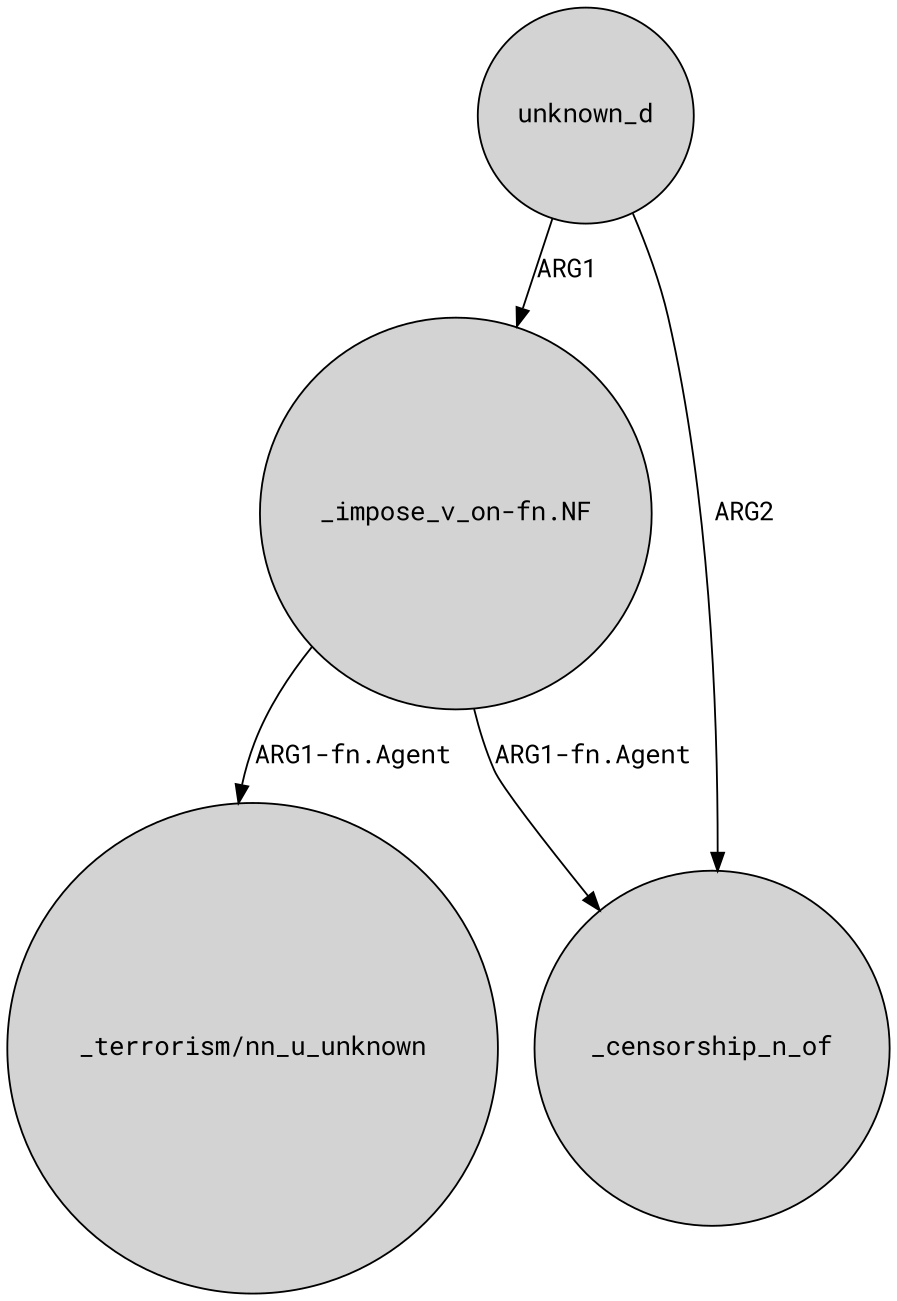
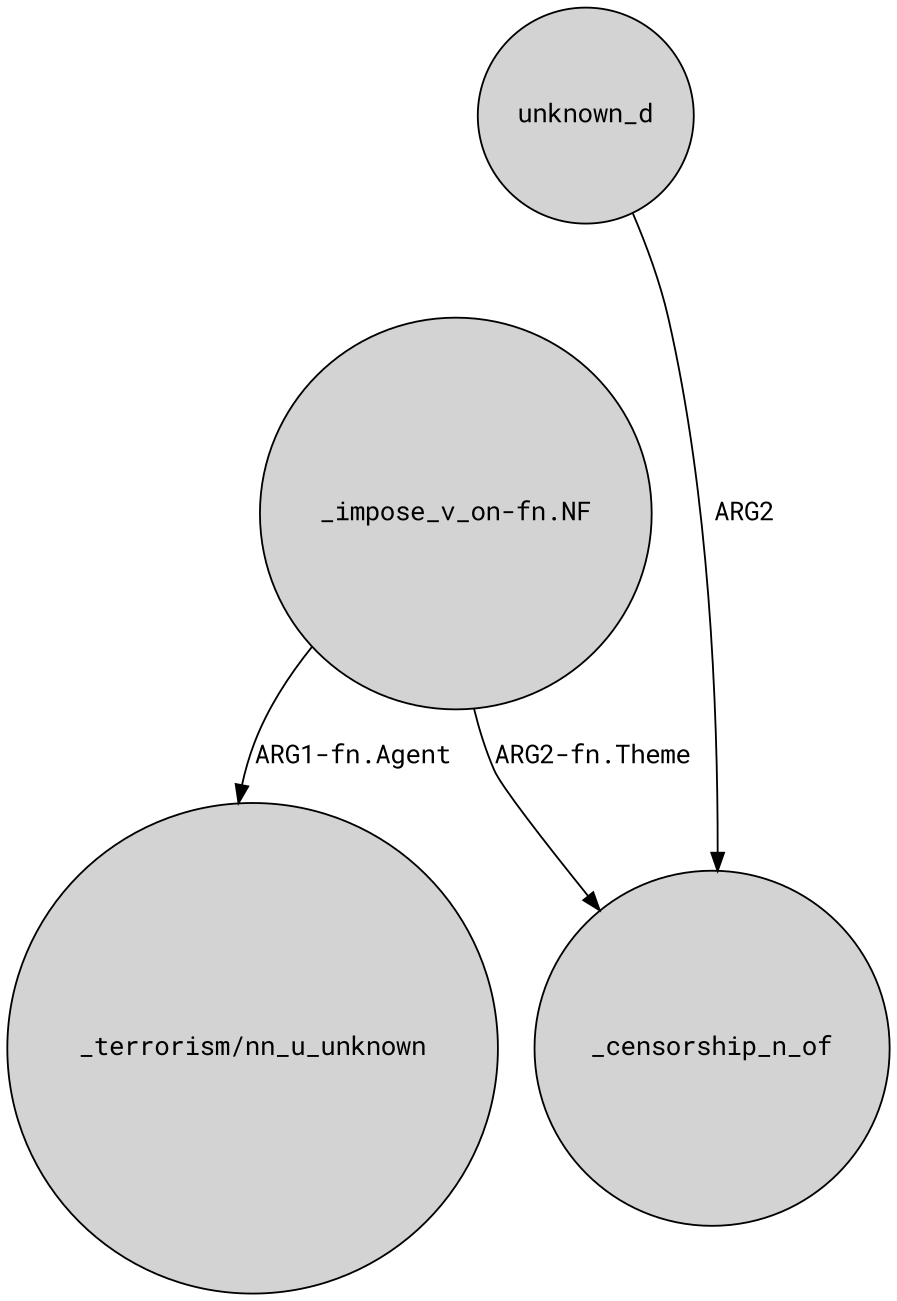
edge "unknown_d" -> "_impose_v_on-fn.NF": removed, label "ARG1"
edge "_impose_v_on-fn.NF" -> "_censorship_n_of": label "ARG1-fn.Agent" -> "ARG2-fn.Theme"
